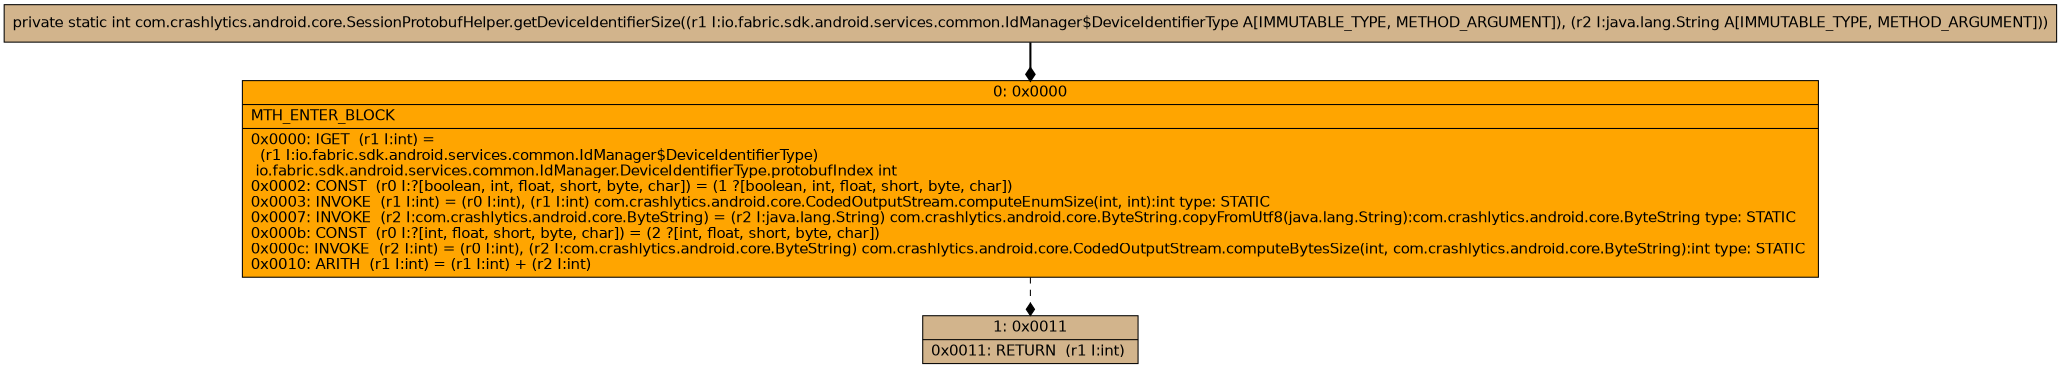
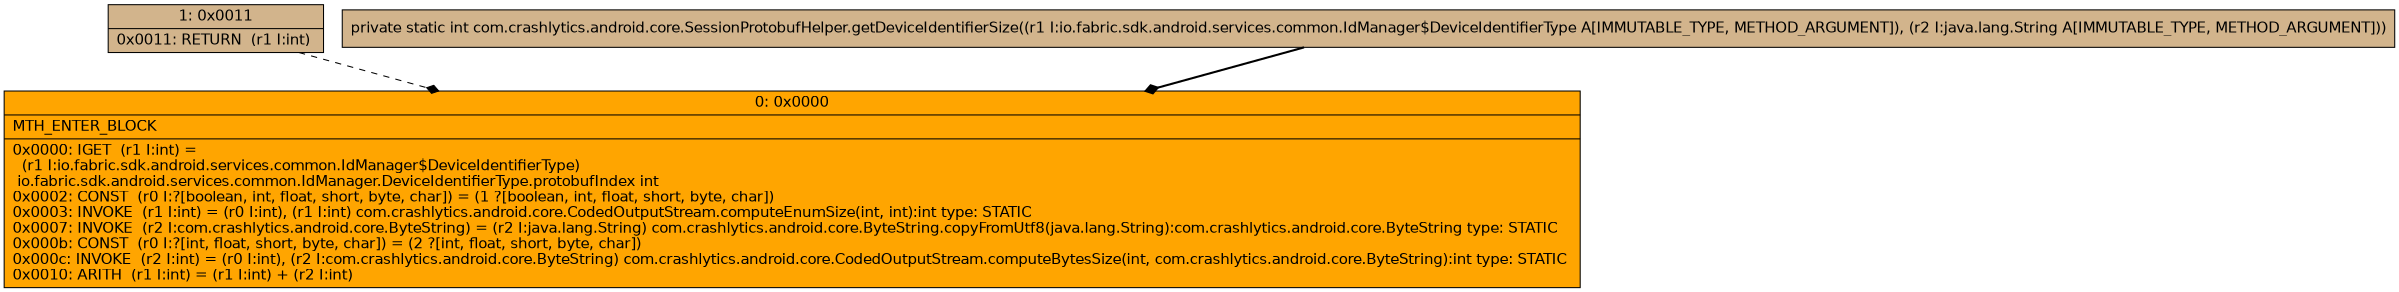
edge "0: 0x0000" -> "1: 0x0011": reversed
